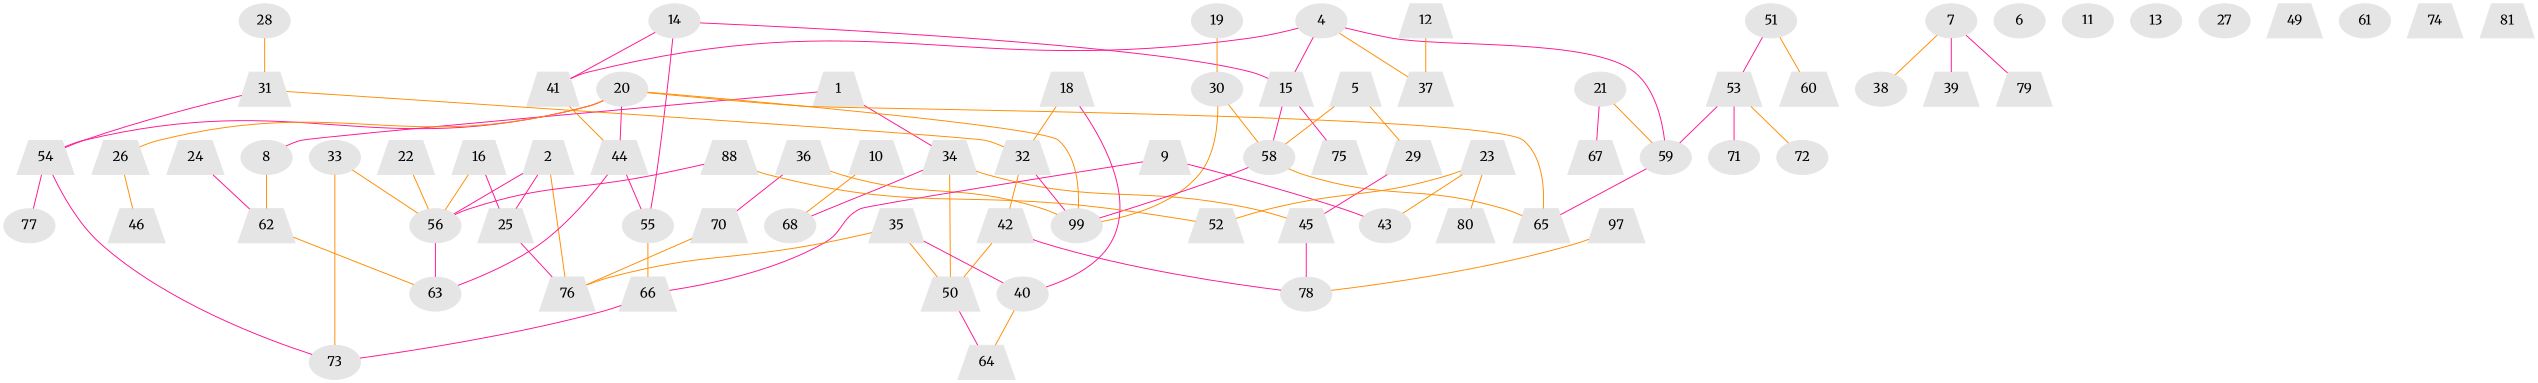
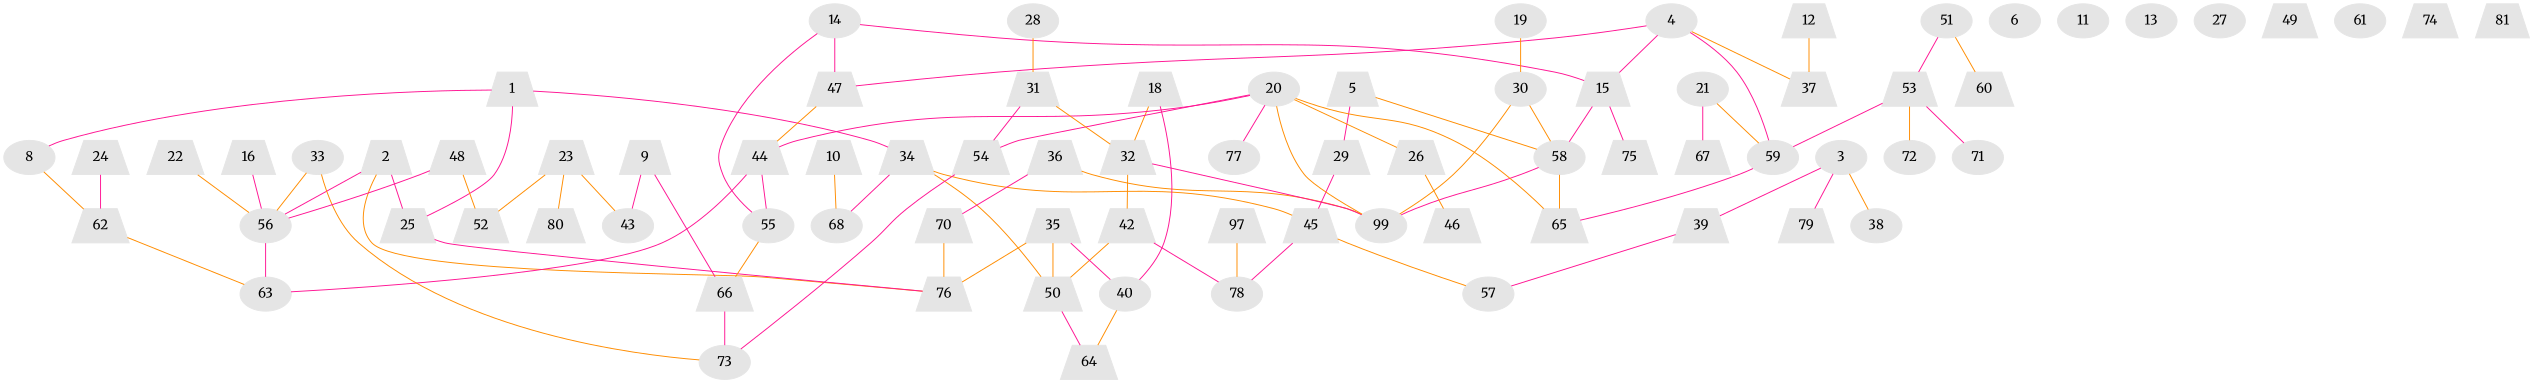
node "7": label "7" -> "3"
node "41": label "41" -> "47"
edge "5" -- "29": color darkorange -> deeppink
node "88": label "88" -> "48"
edge "16" -- "25": now "1" -- "25"
edge "54" -- "77": now "20" -- "77"
edge "16" -- "56": color darkorange -> deeppink
node "57": added
